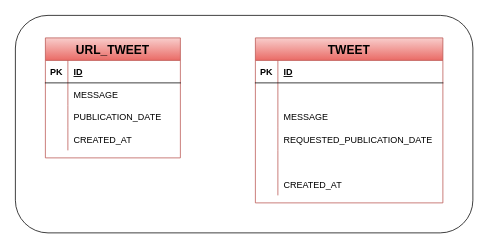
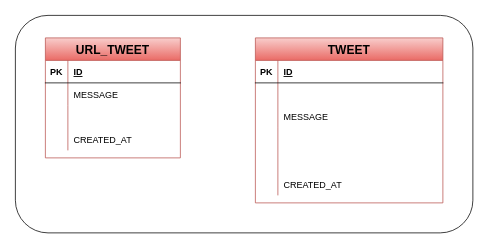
node "PUBLICATION_DATE": removed
node "REQUESTED_PUBLICATION_DATE": removed
